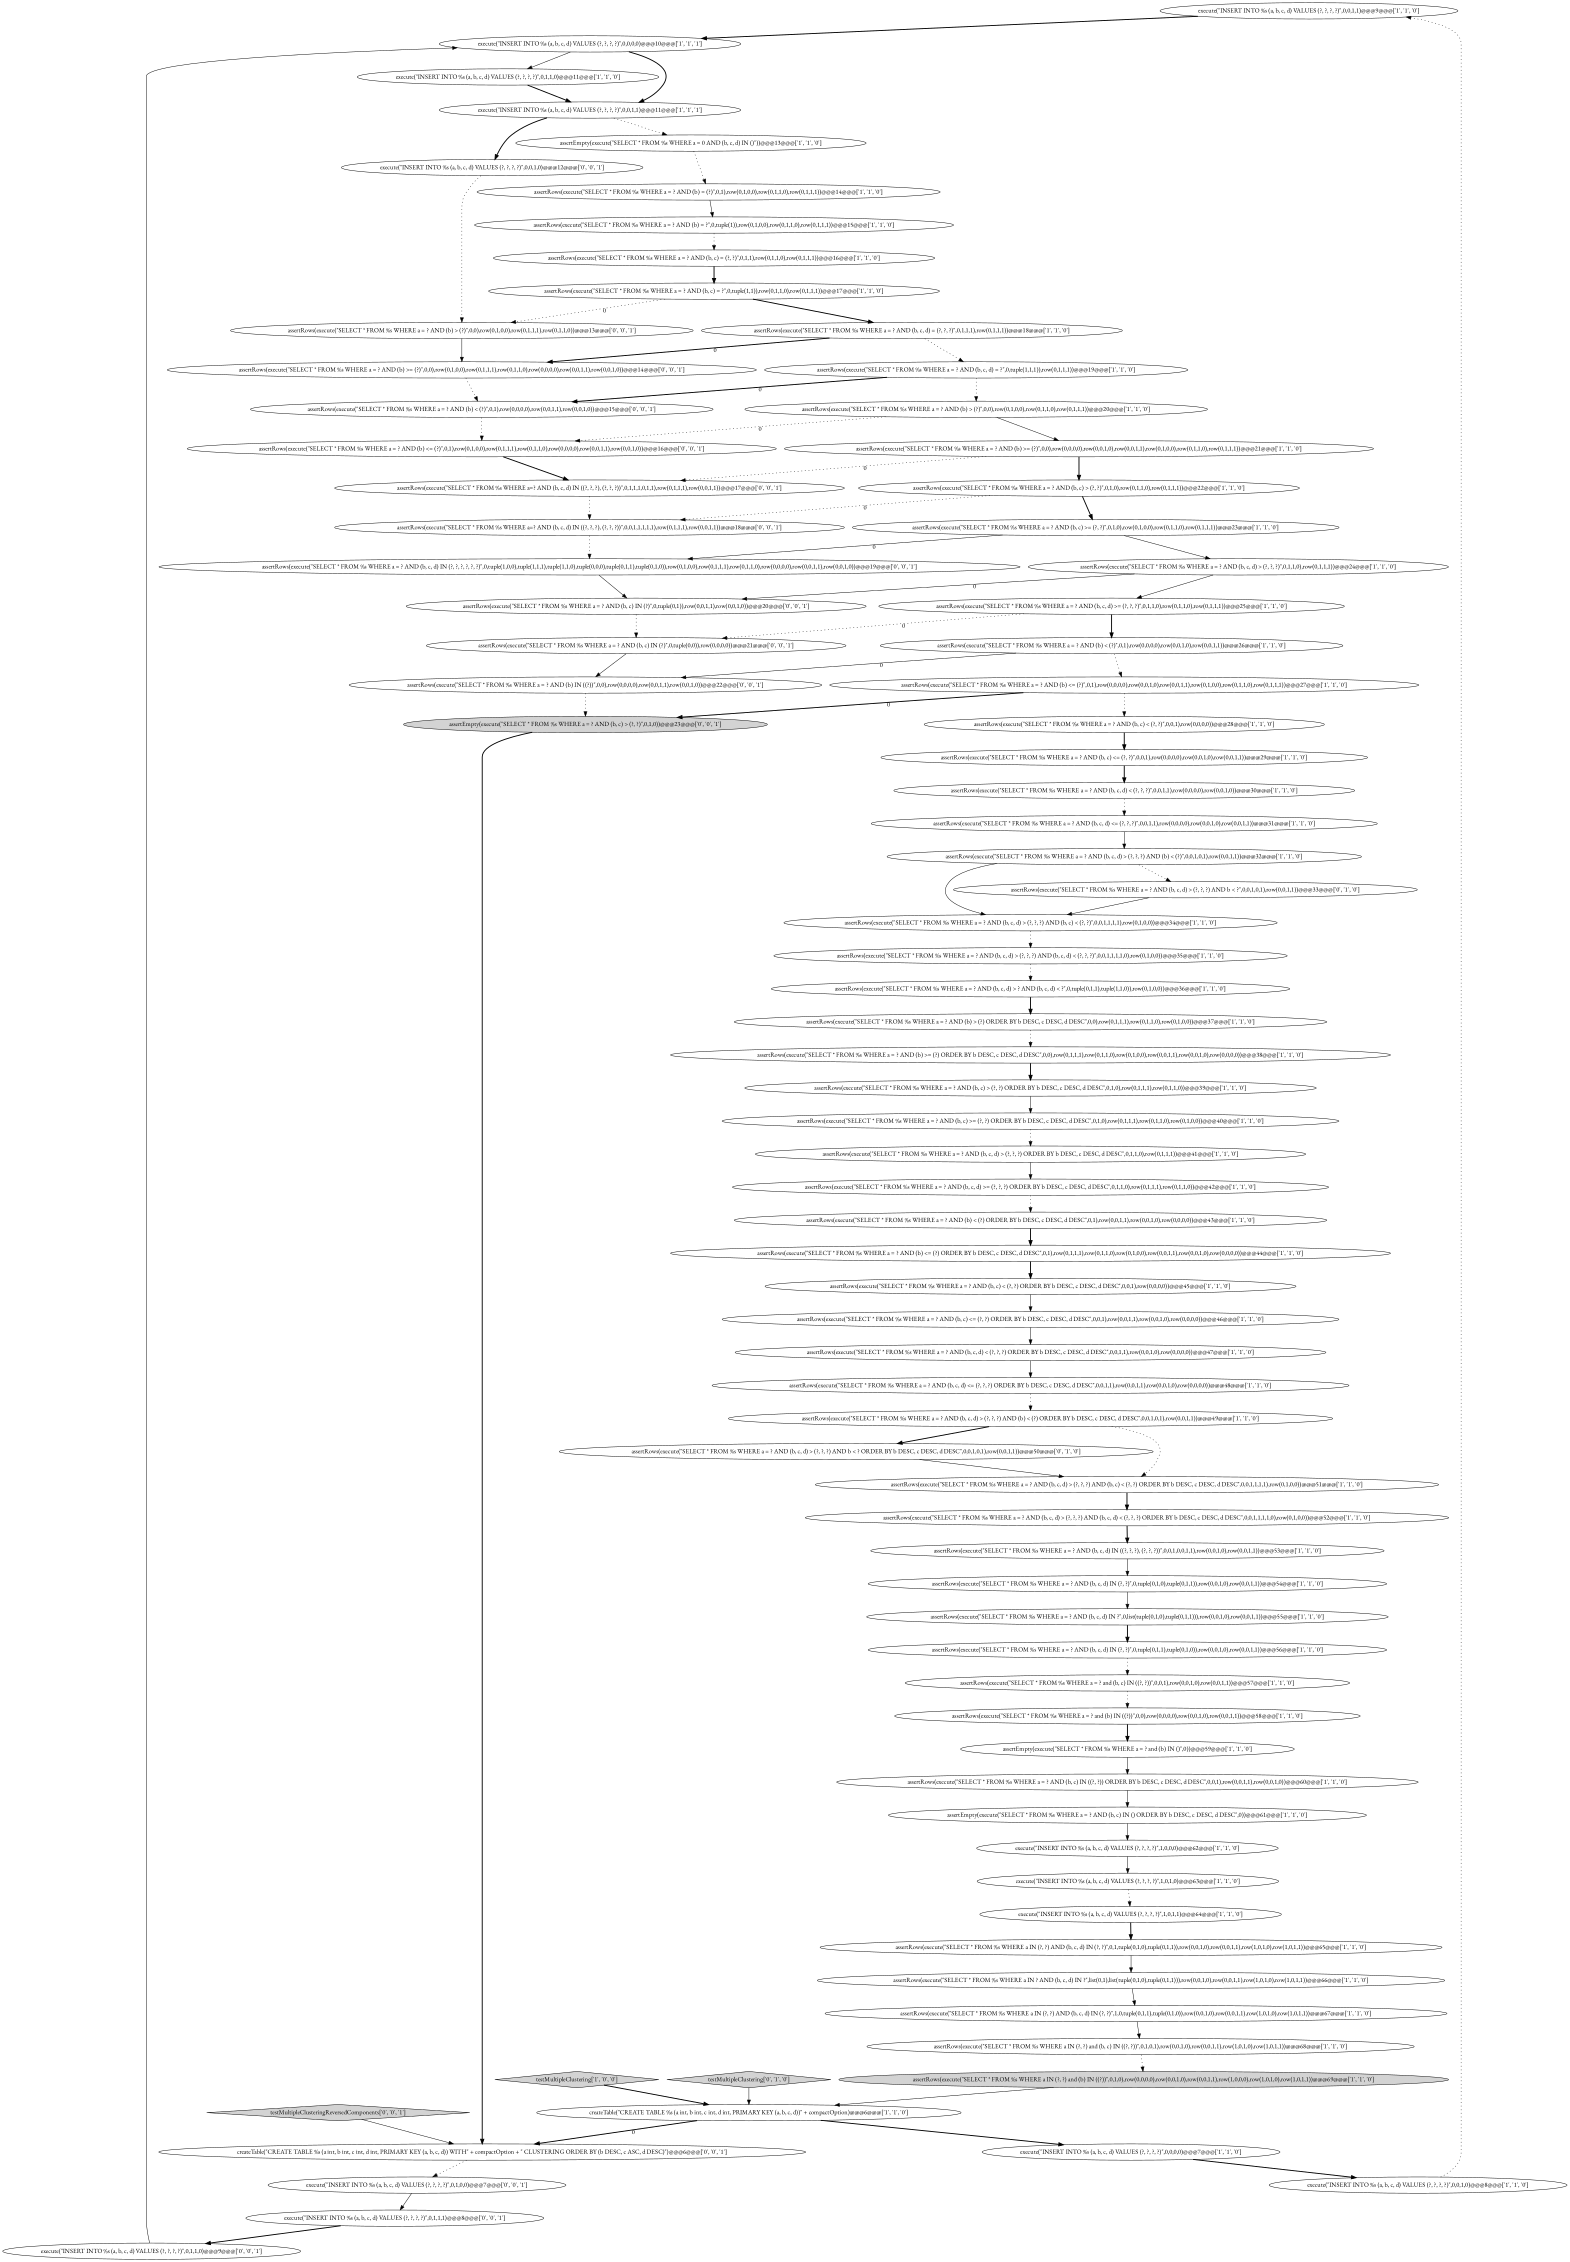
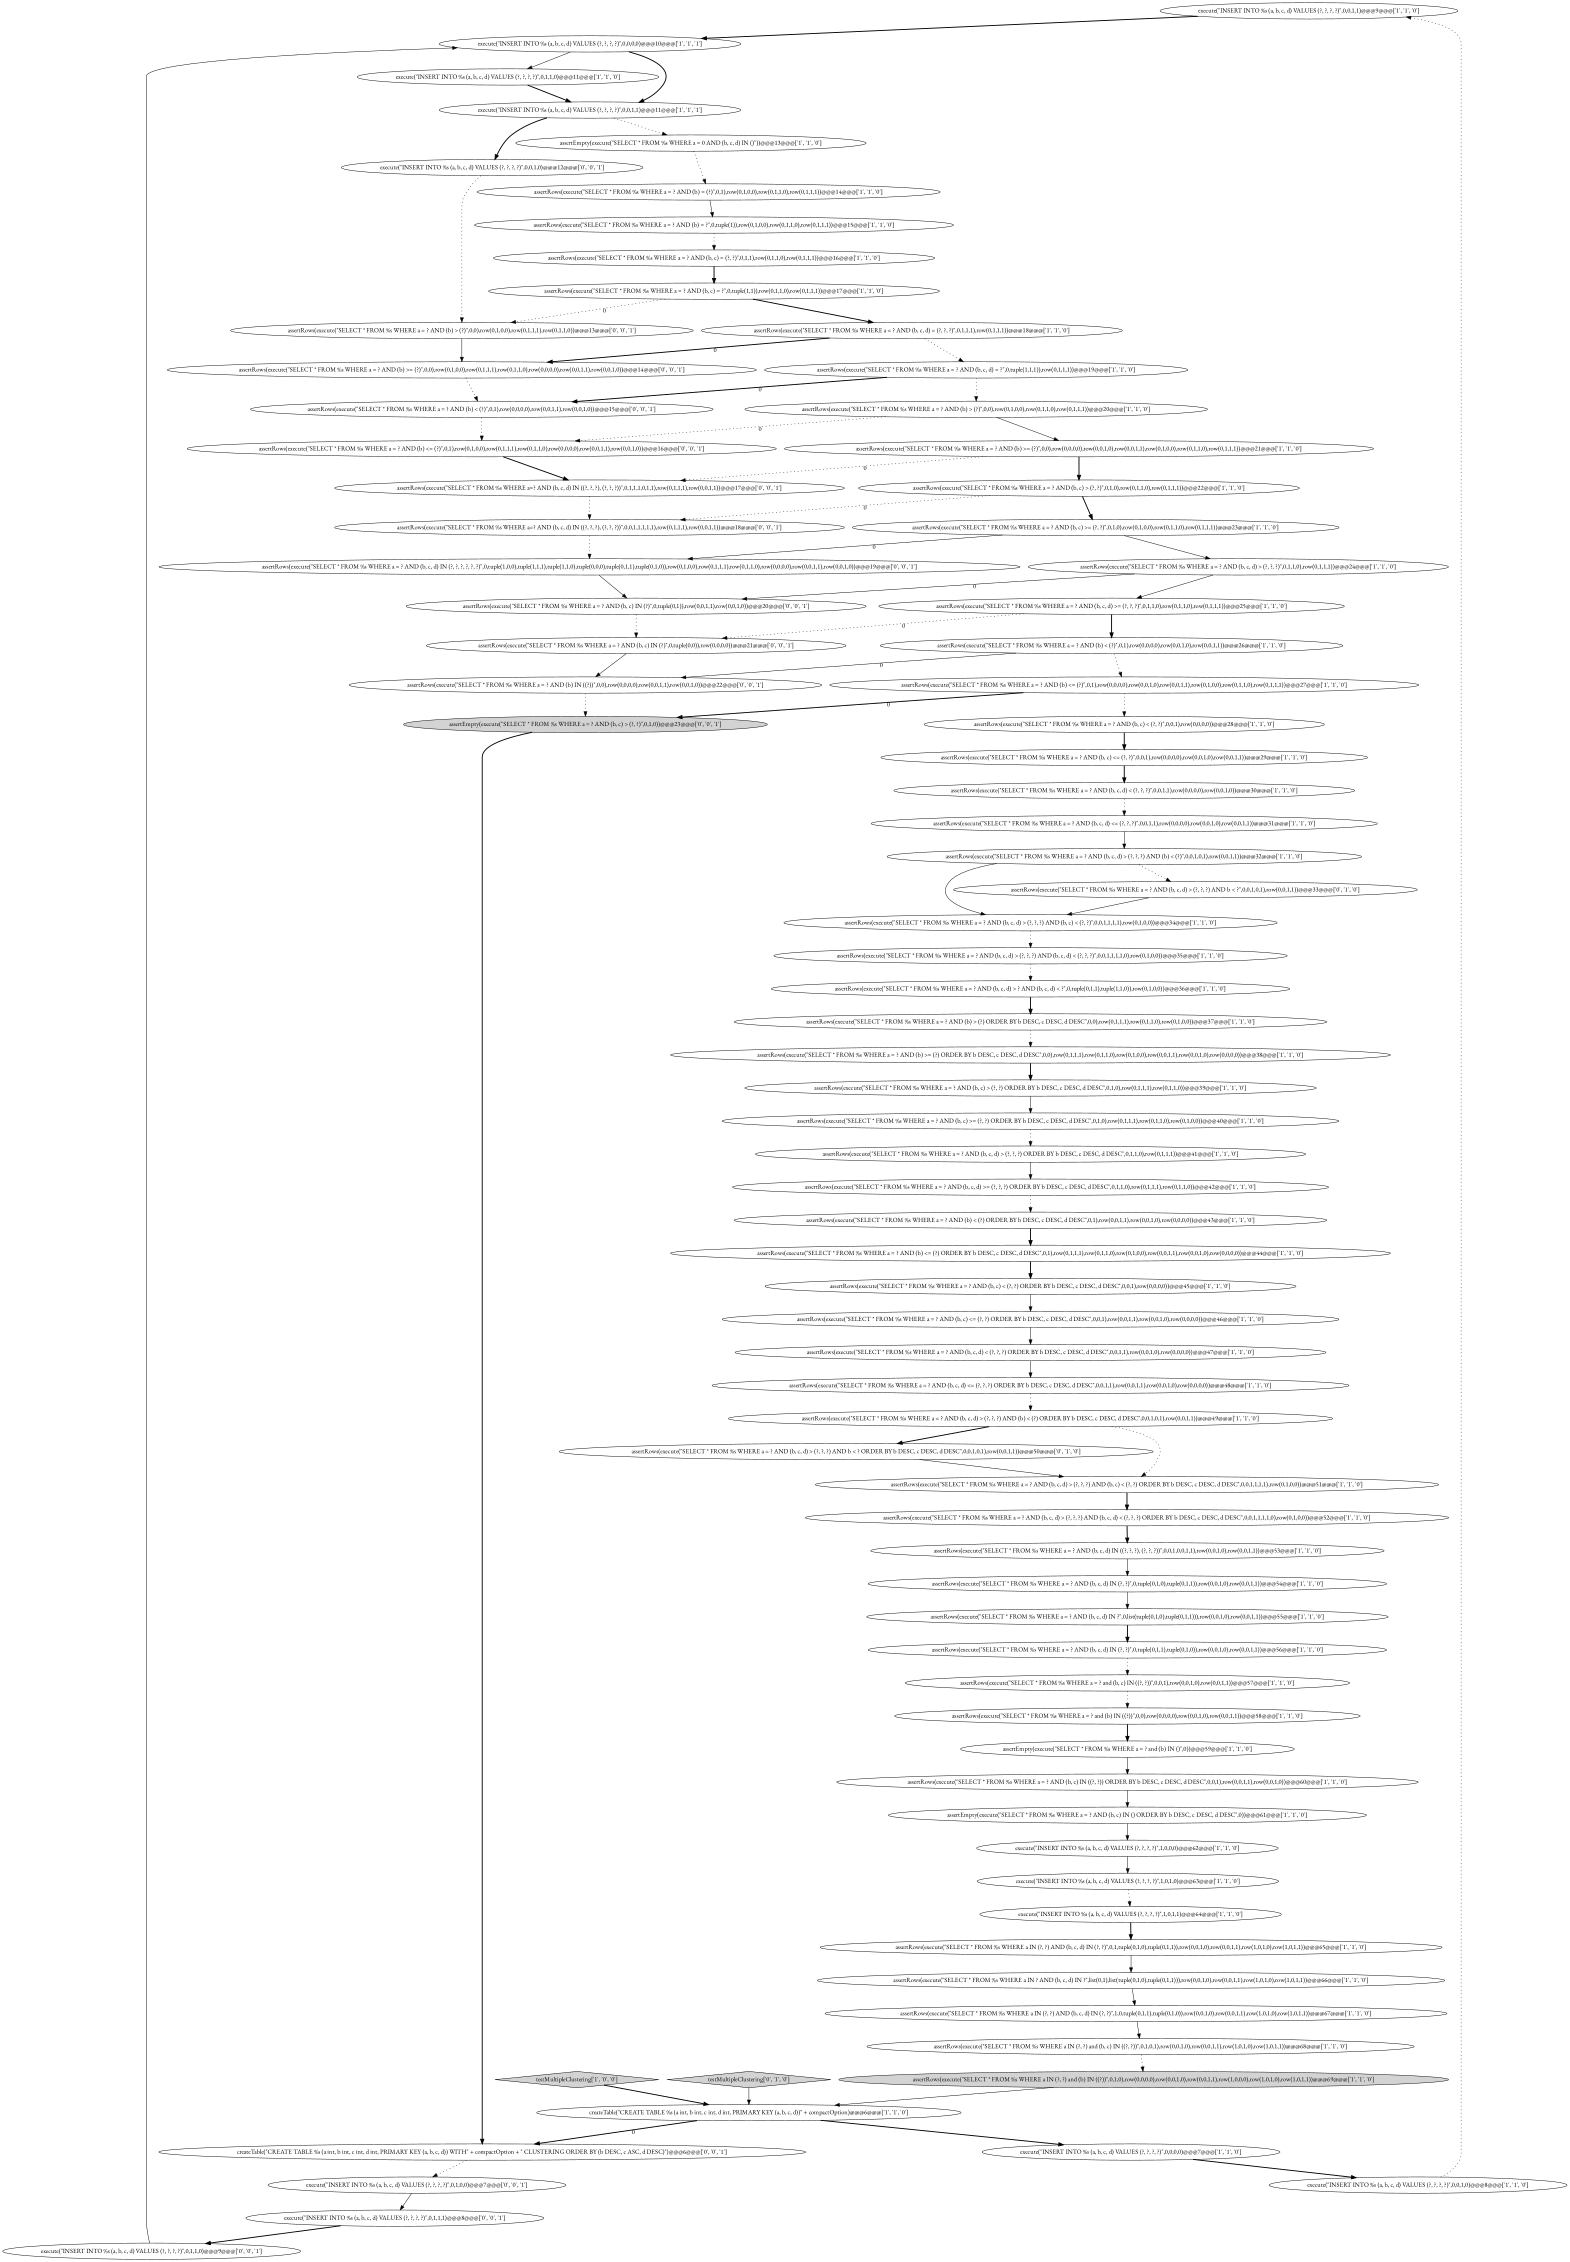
node "testMultipleClusteringReversedComponents['0', '0', '1']": removed
